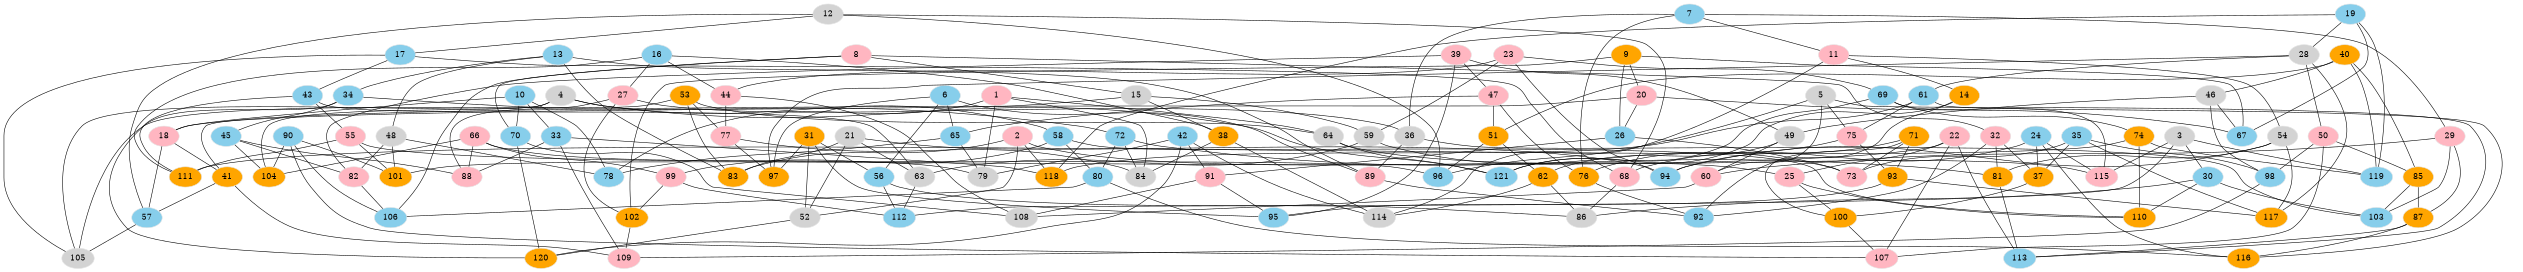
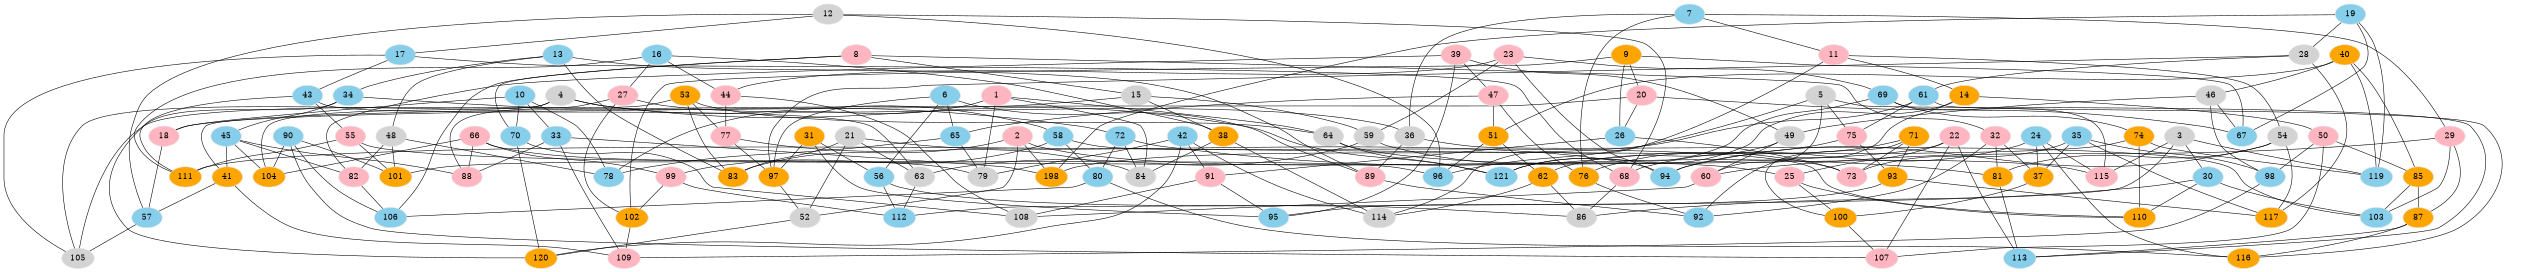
edge "28" -- "50": now "14" -- "50"
edge "18" -- "41": now "45" -- "41"
edge "31" -- "52": now "97" -- "52"
node "118": label "118" -> "198"
